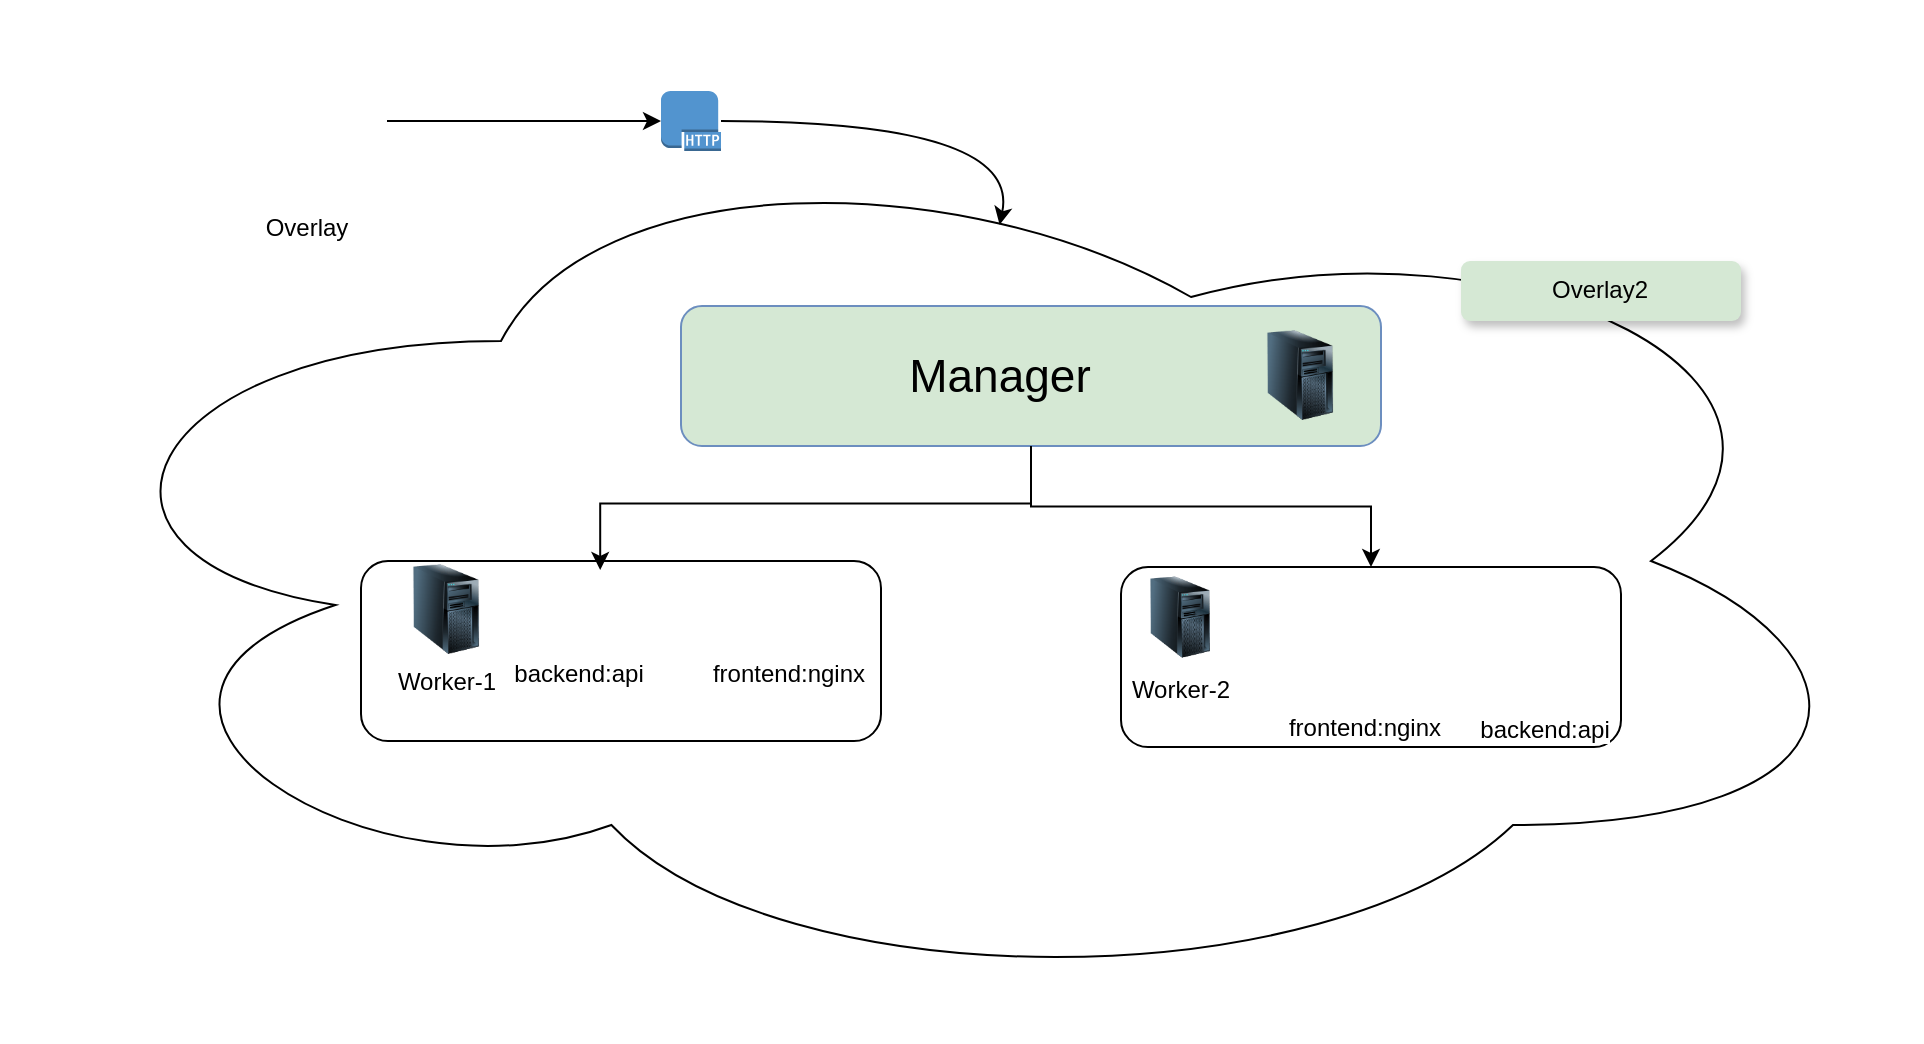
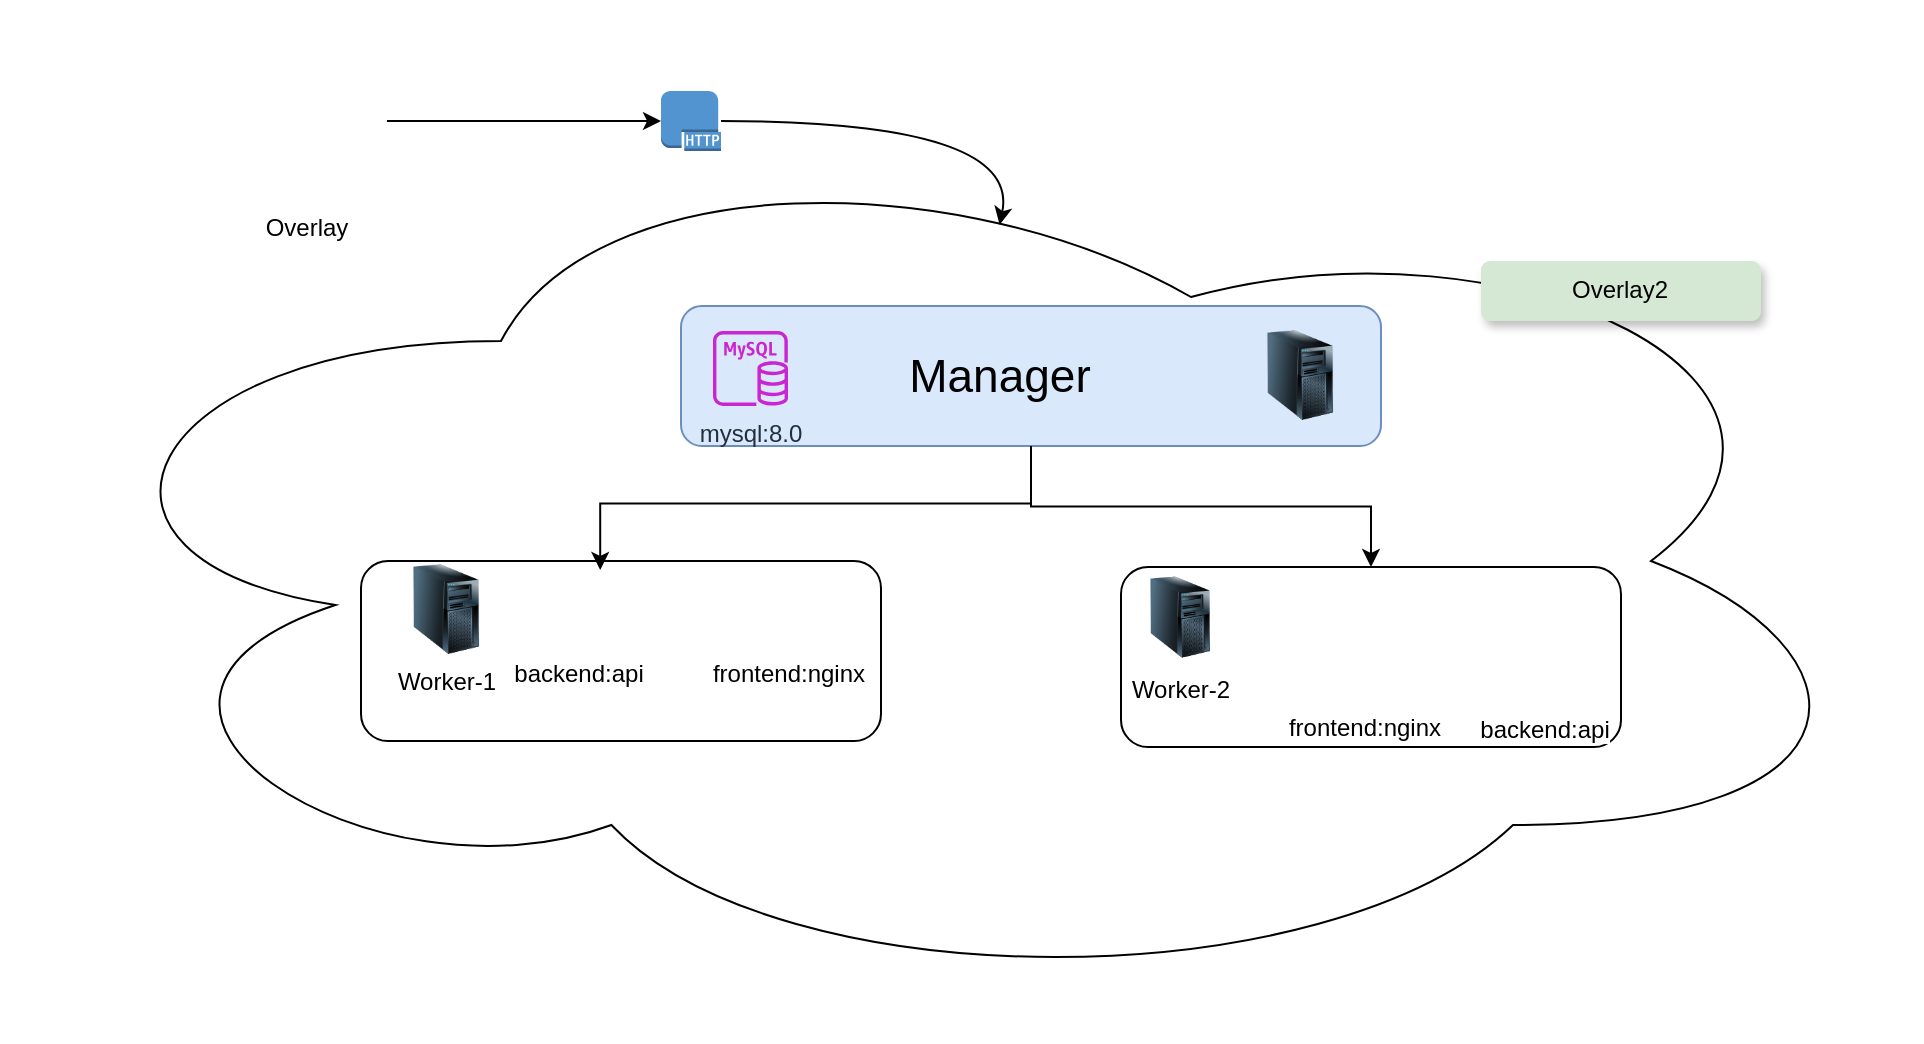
node "Overlay2": moved (1601, 291) -> (1621, 291)
node "mysql:8.0": added
node "Manager": fillcolor #d5e8d4 -> #dae8fc
